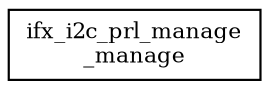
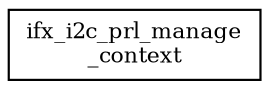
node "ifx_i2c_prl_manage _manage": label "ifx_i2c_prl_manage _manage" -> "ifx_i2c_prl_manage _context"
